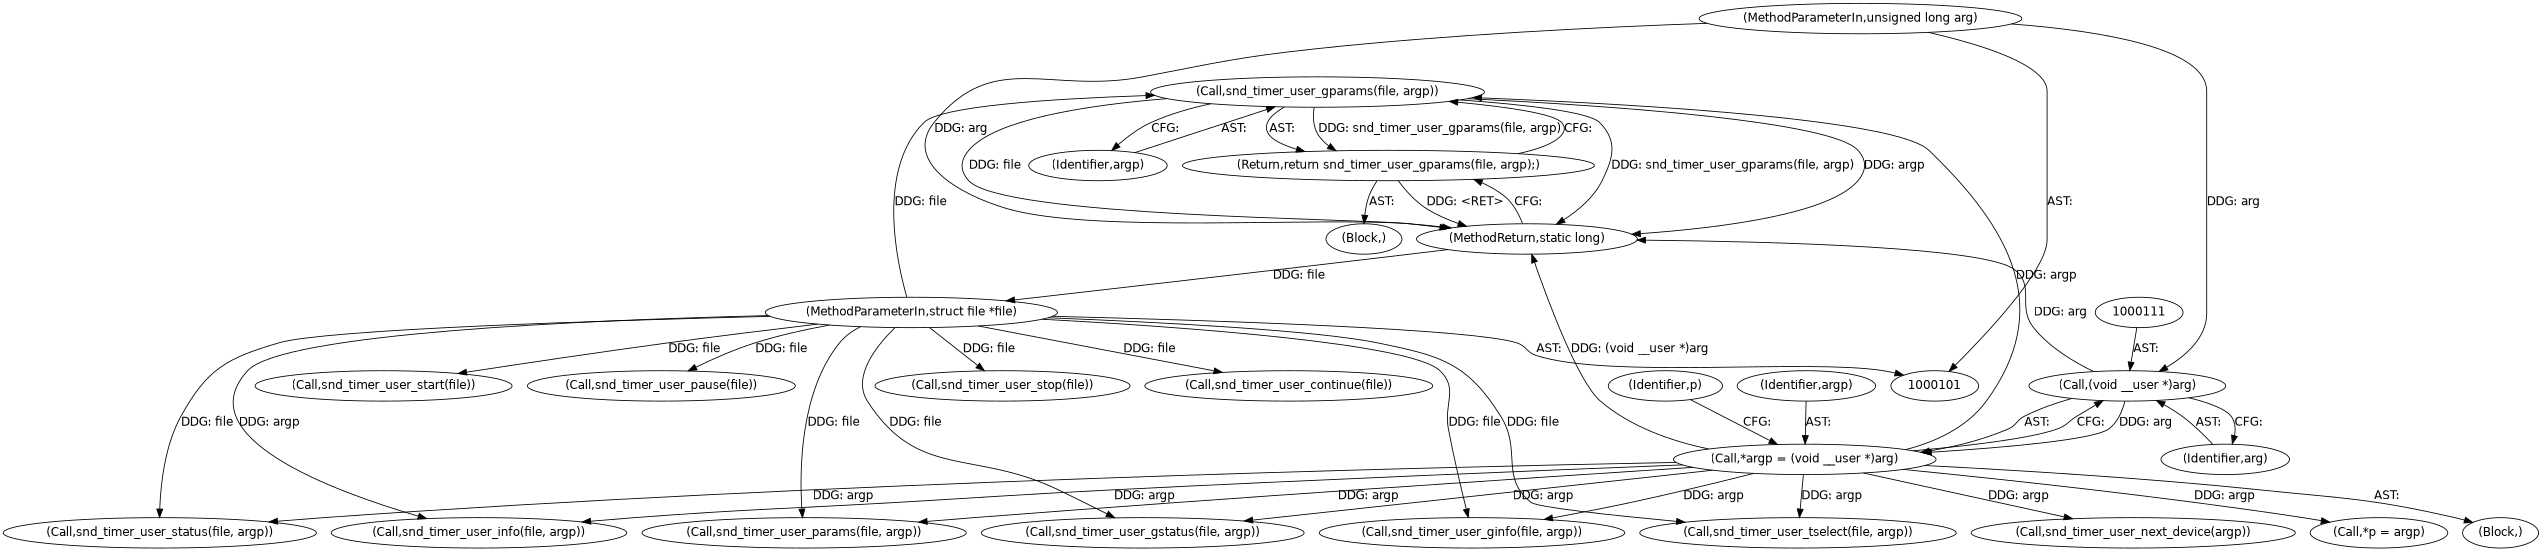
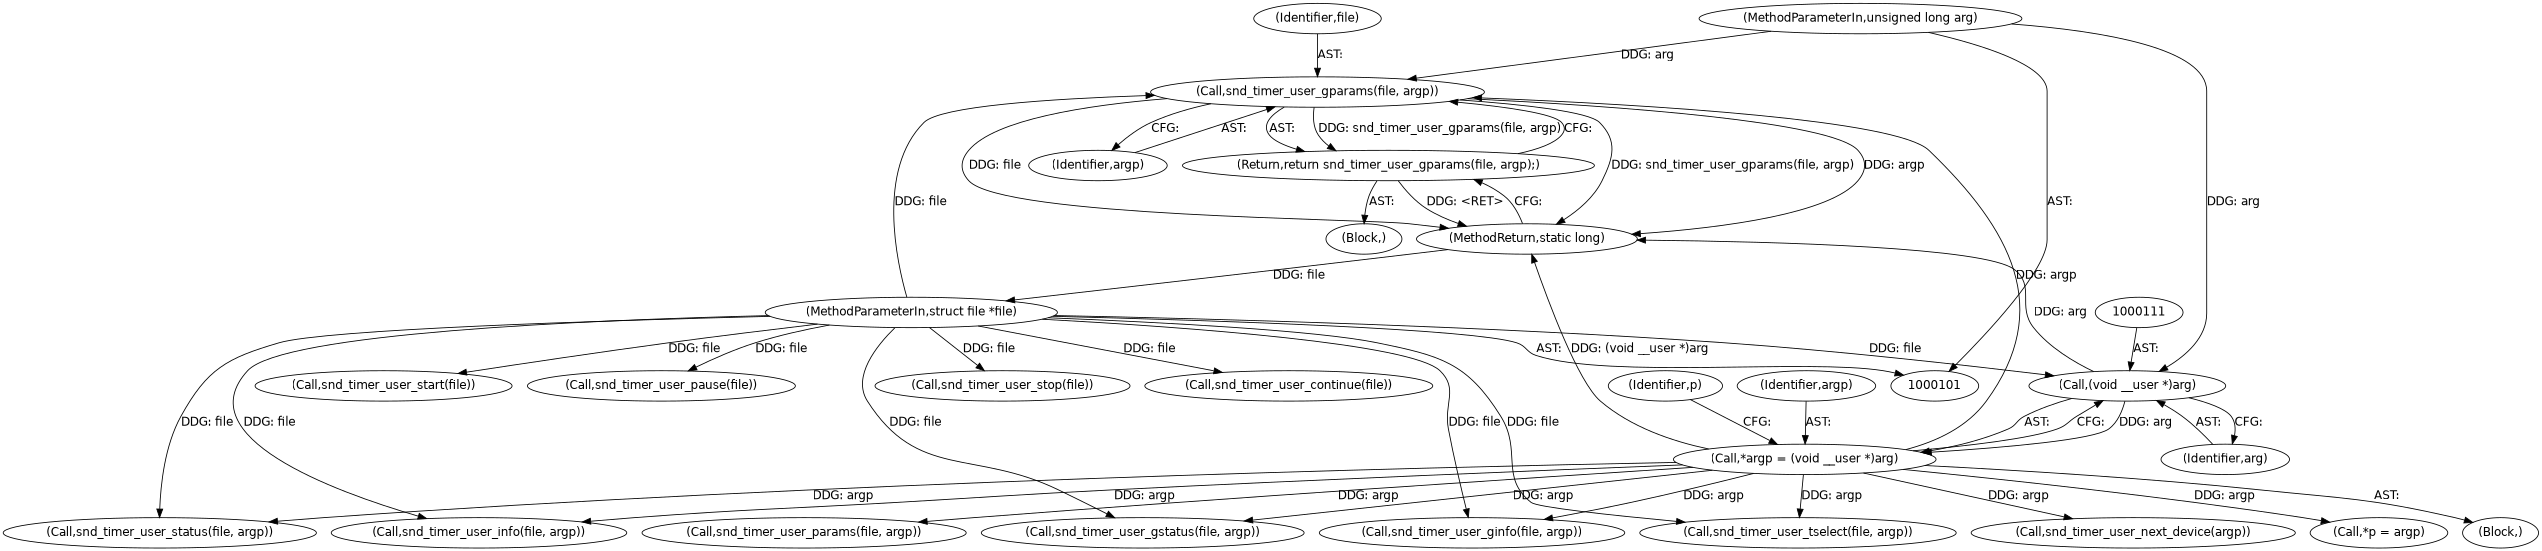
node "(Identifier,file)": added
edge "(MethodParameterIn,unsigned long arg)" -> "(MethodReturn,static long)": now "(MethodParameterIn,unsigned long arg)" -> "(Call,snd_timer_user_gparams(file, argp))"
edge "(MethodParameterIn,struct file *file)" -> "(Call,snd_timer_user_params(file, argp))": now "(MethodParameterIn,struct file *file)" -> "(Call,(void __user *)arg)"
edge "(MethodParameterIn,struct file *file)" -> "(Call,snd_timer_user_info(file, argp))": label "DDG: argp" -> "DDG: file"
